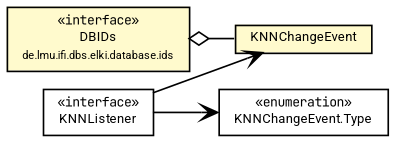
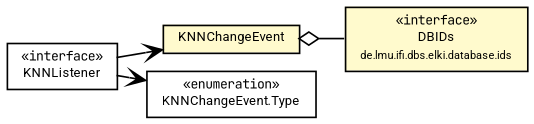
edge "KNNChangeEvent" -> "DBIDs": reversed
